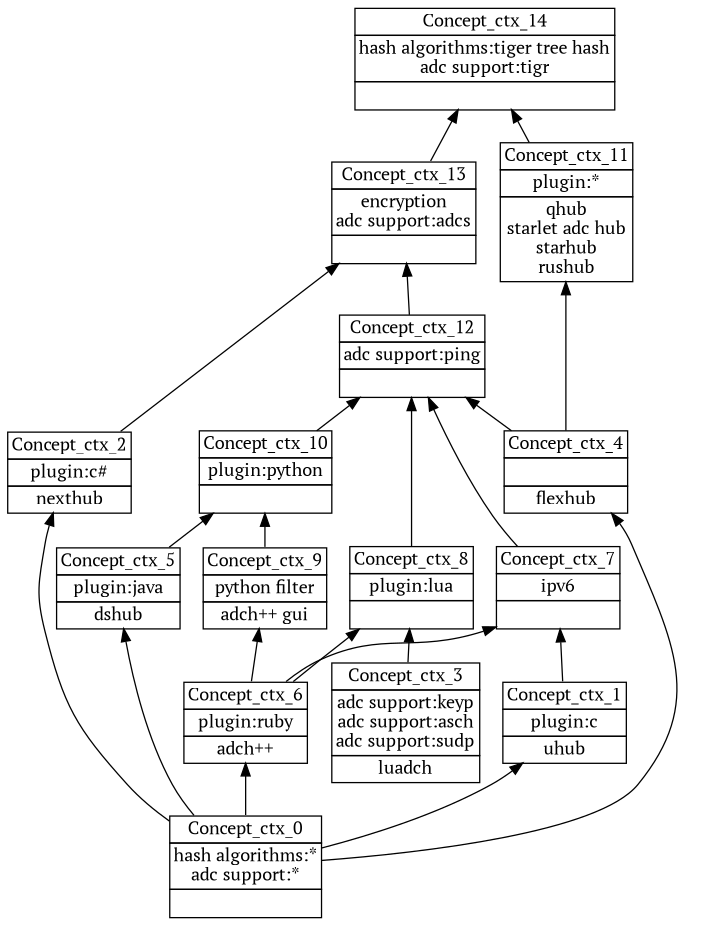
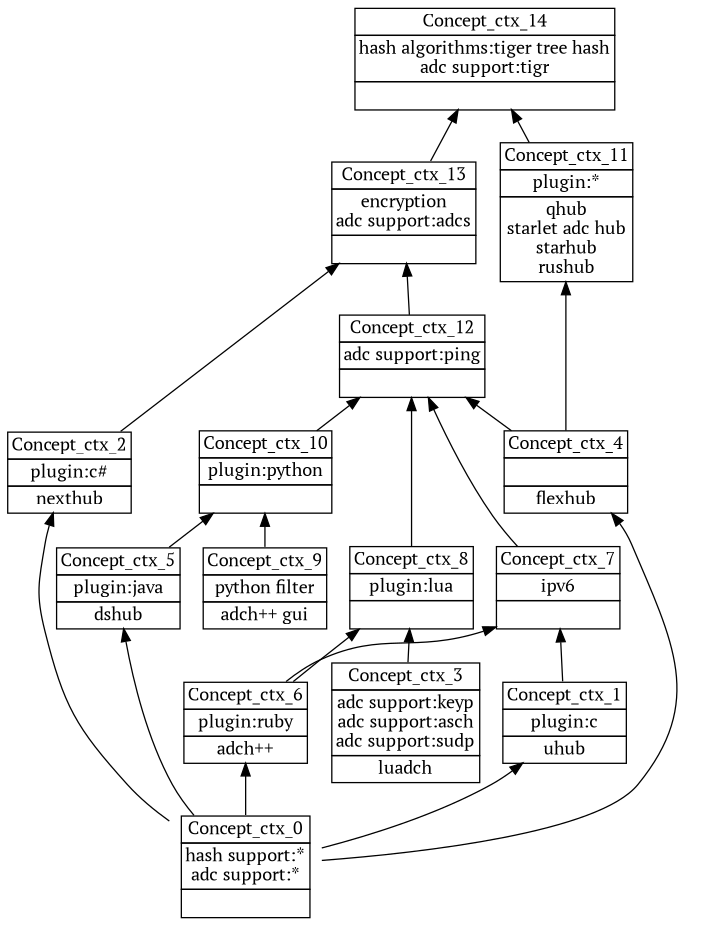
edge "Concept_ctx_6" -> "Concept_ctx_9": removed
node "Concept_ctx_0": text "hash algorithms:*" -> "hash support:*"
